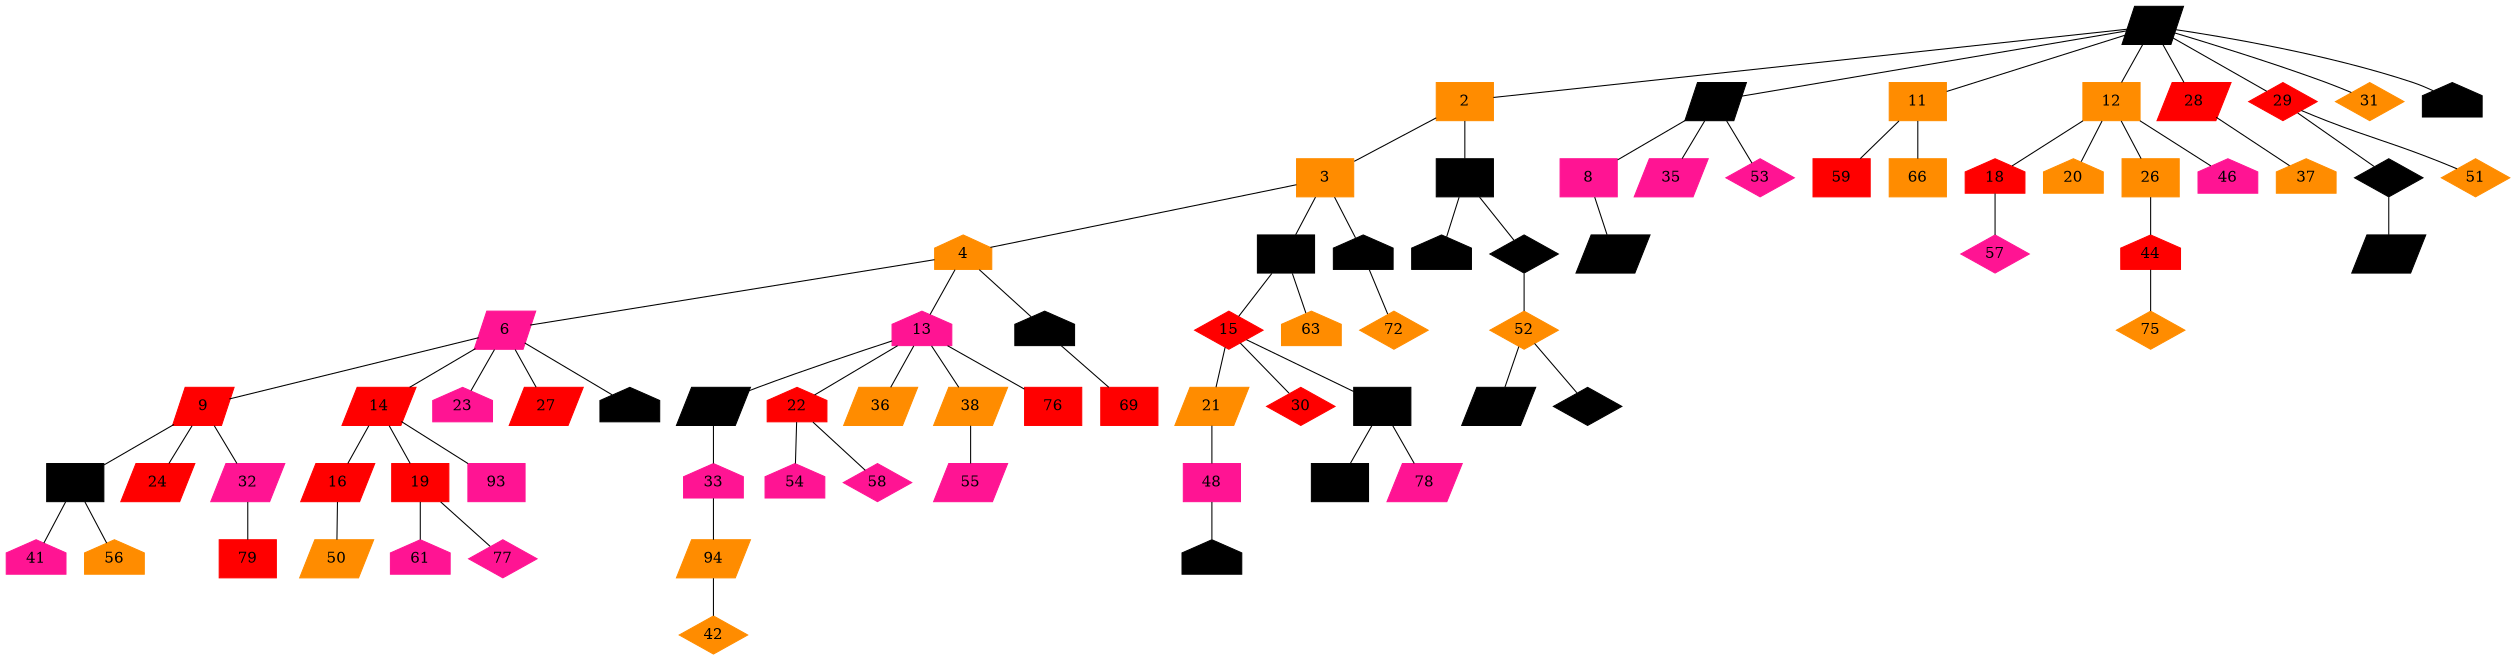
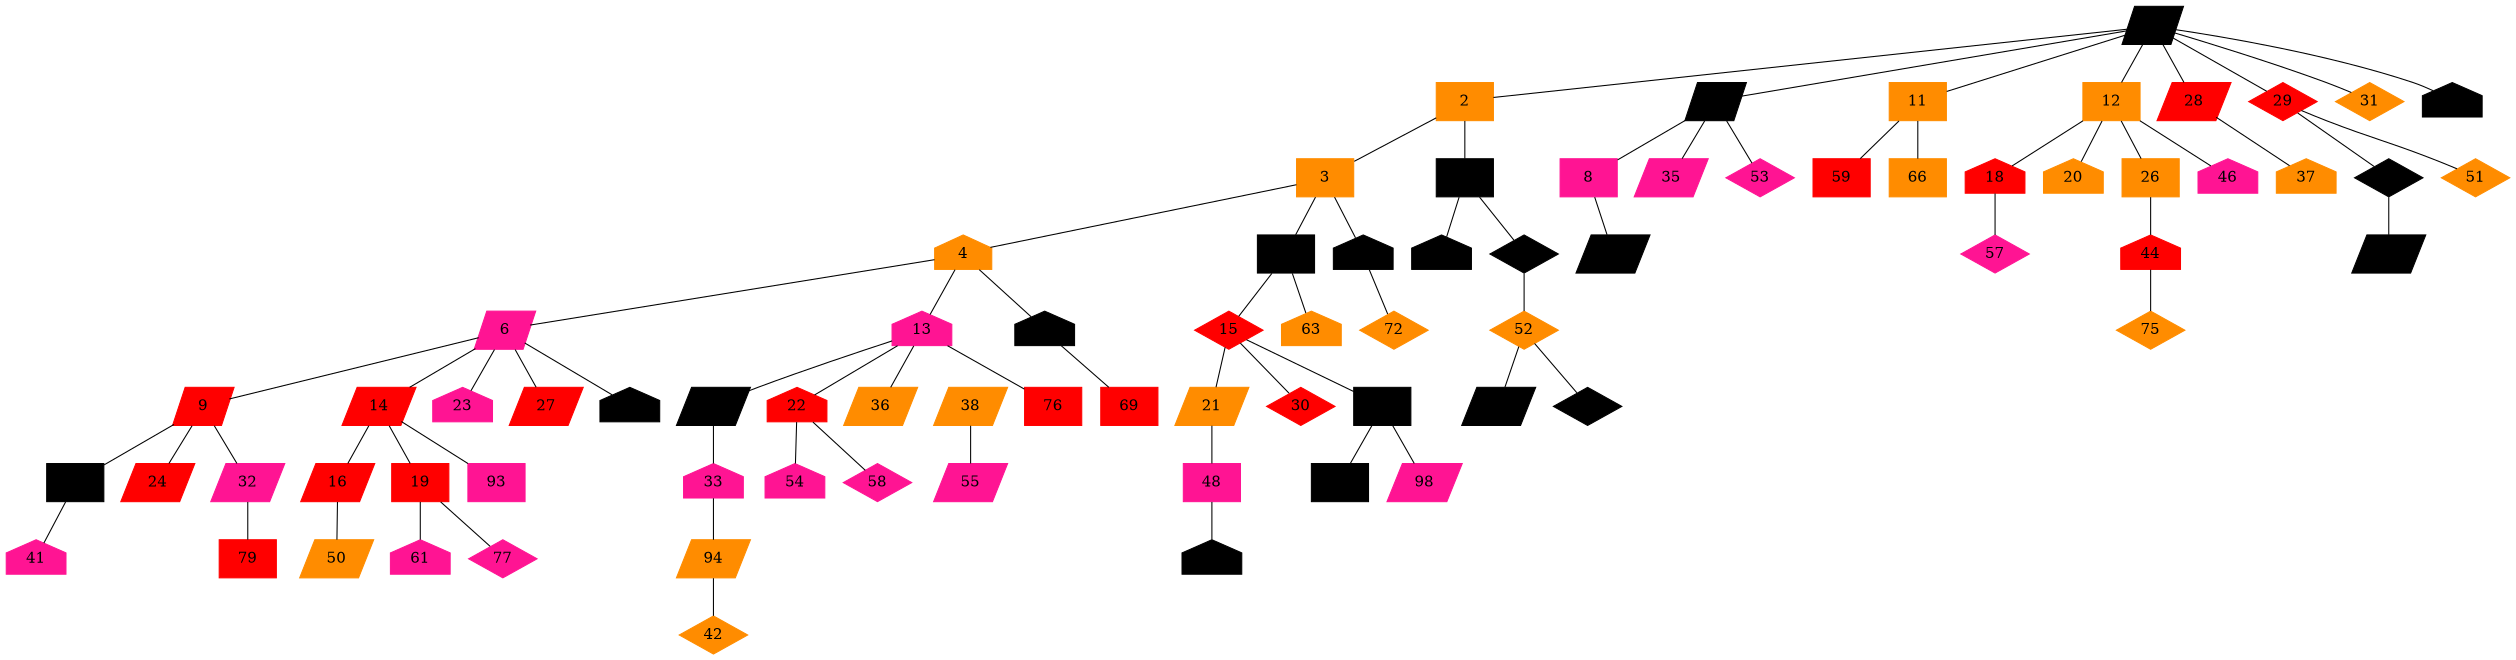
edge "13" -- "38": removed
node "78": label "78" -> "98"
node "56": removed
